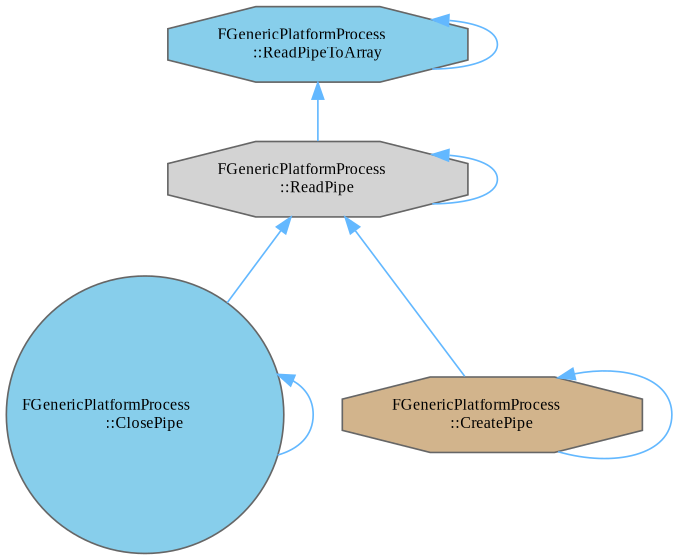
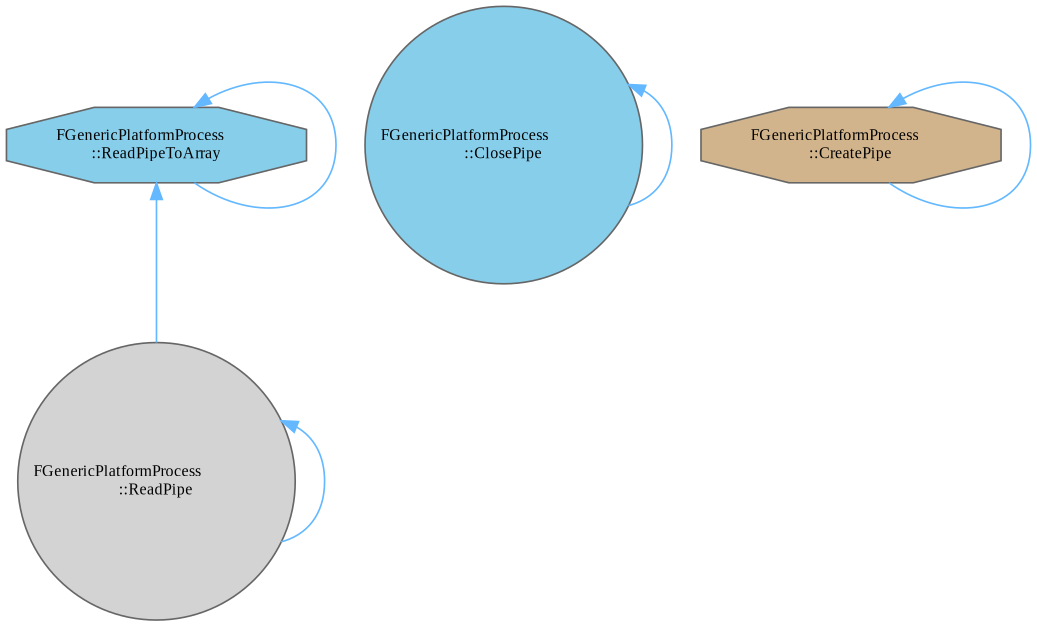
node "FGenericPlatformProcess ::ReadPipe": shape octagon -> circle
edge "FGenericPlatformProcess ::ClosePipe" -> "FGenericPlatformProcess ::ReadPipe": removed
edge "FGenericPlatformProcess ::CreatePipe" -> "FGenericPlatformProcess ::ReadPipe": removed
